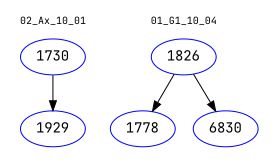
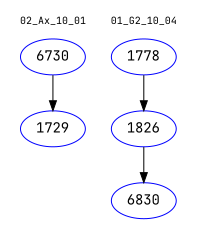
cluster "01_G1_10_04": label "01_G1_10_04" -> "01_G2_10_04"
node "1730": label "1730" -> "6730"
edge "1826" -> "1778": reversed
node "1929": label "1929" -> "1729"
